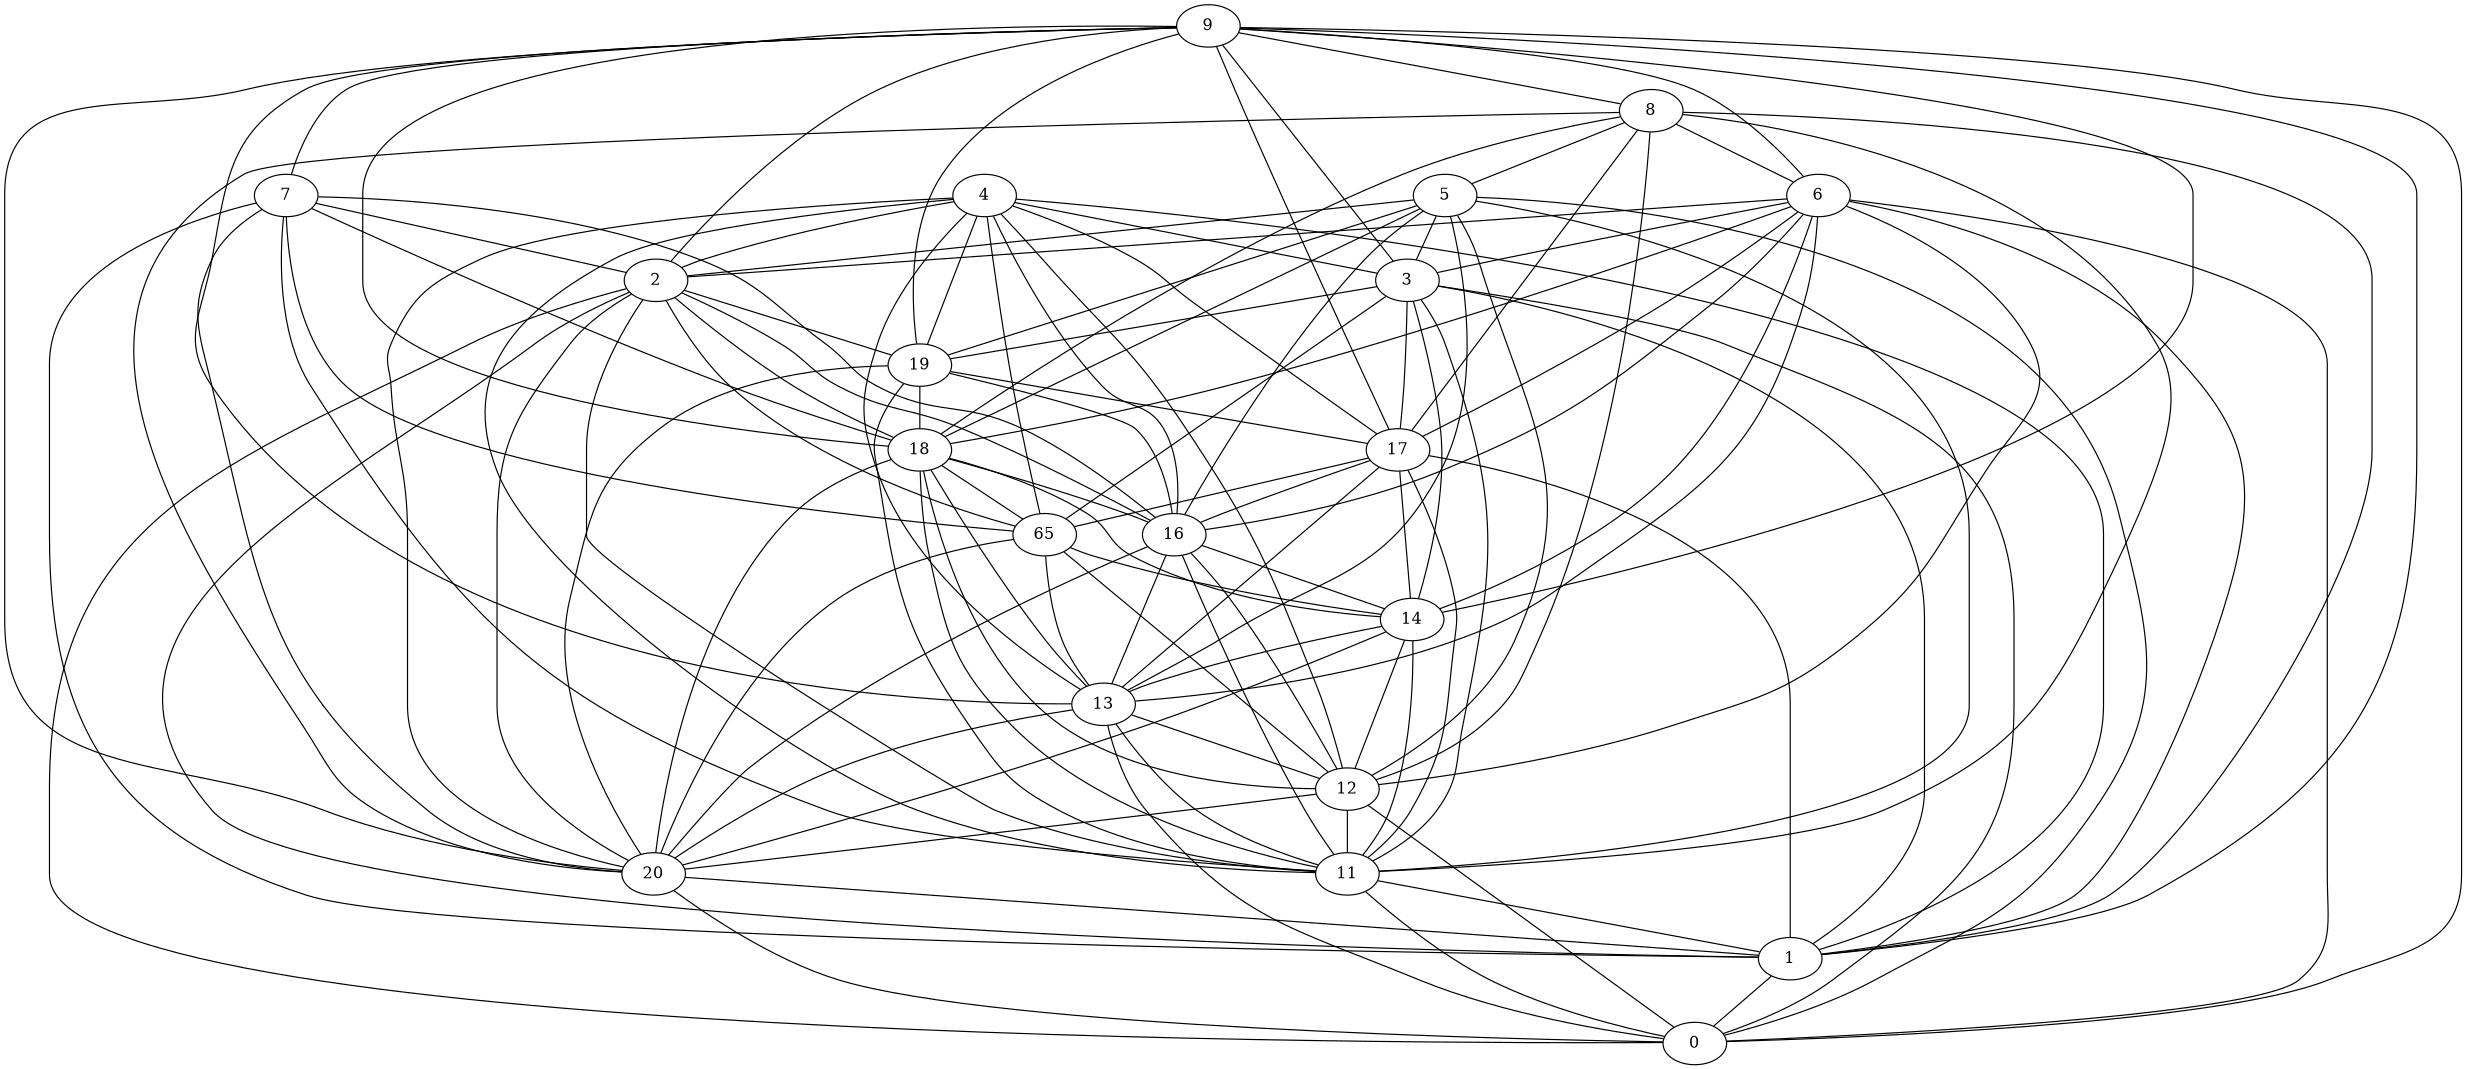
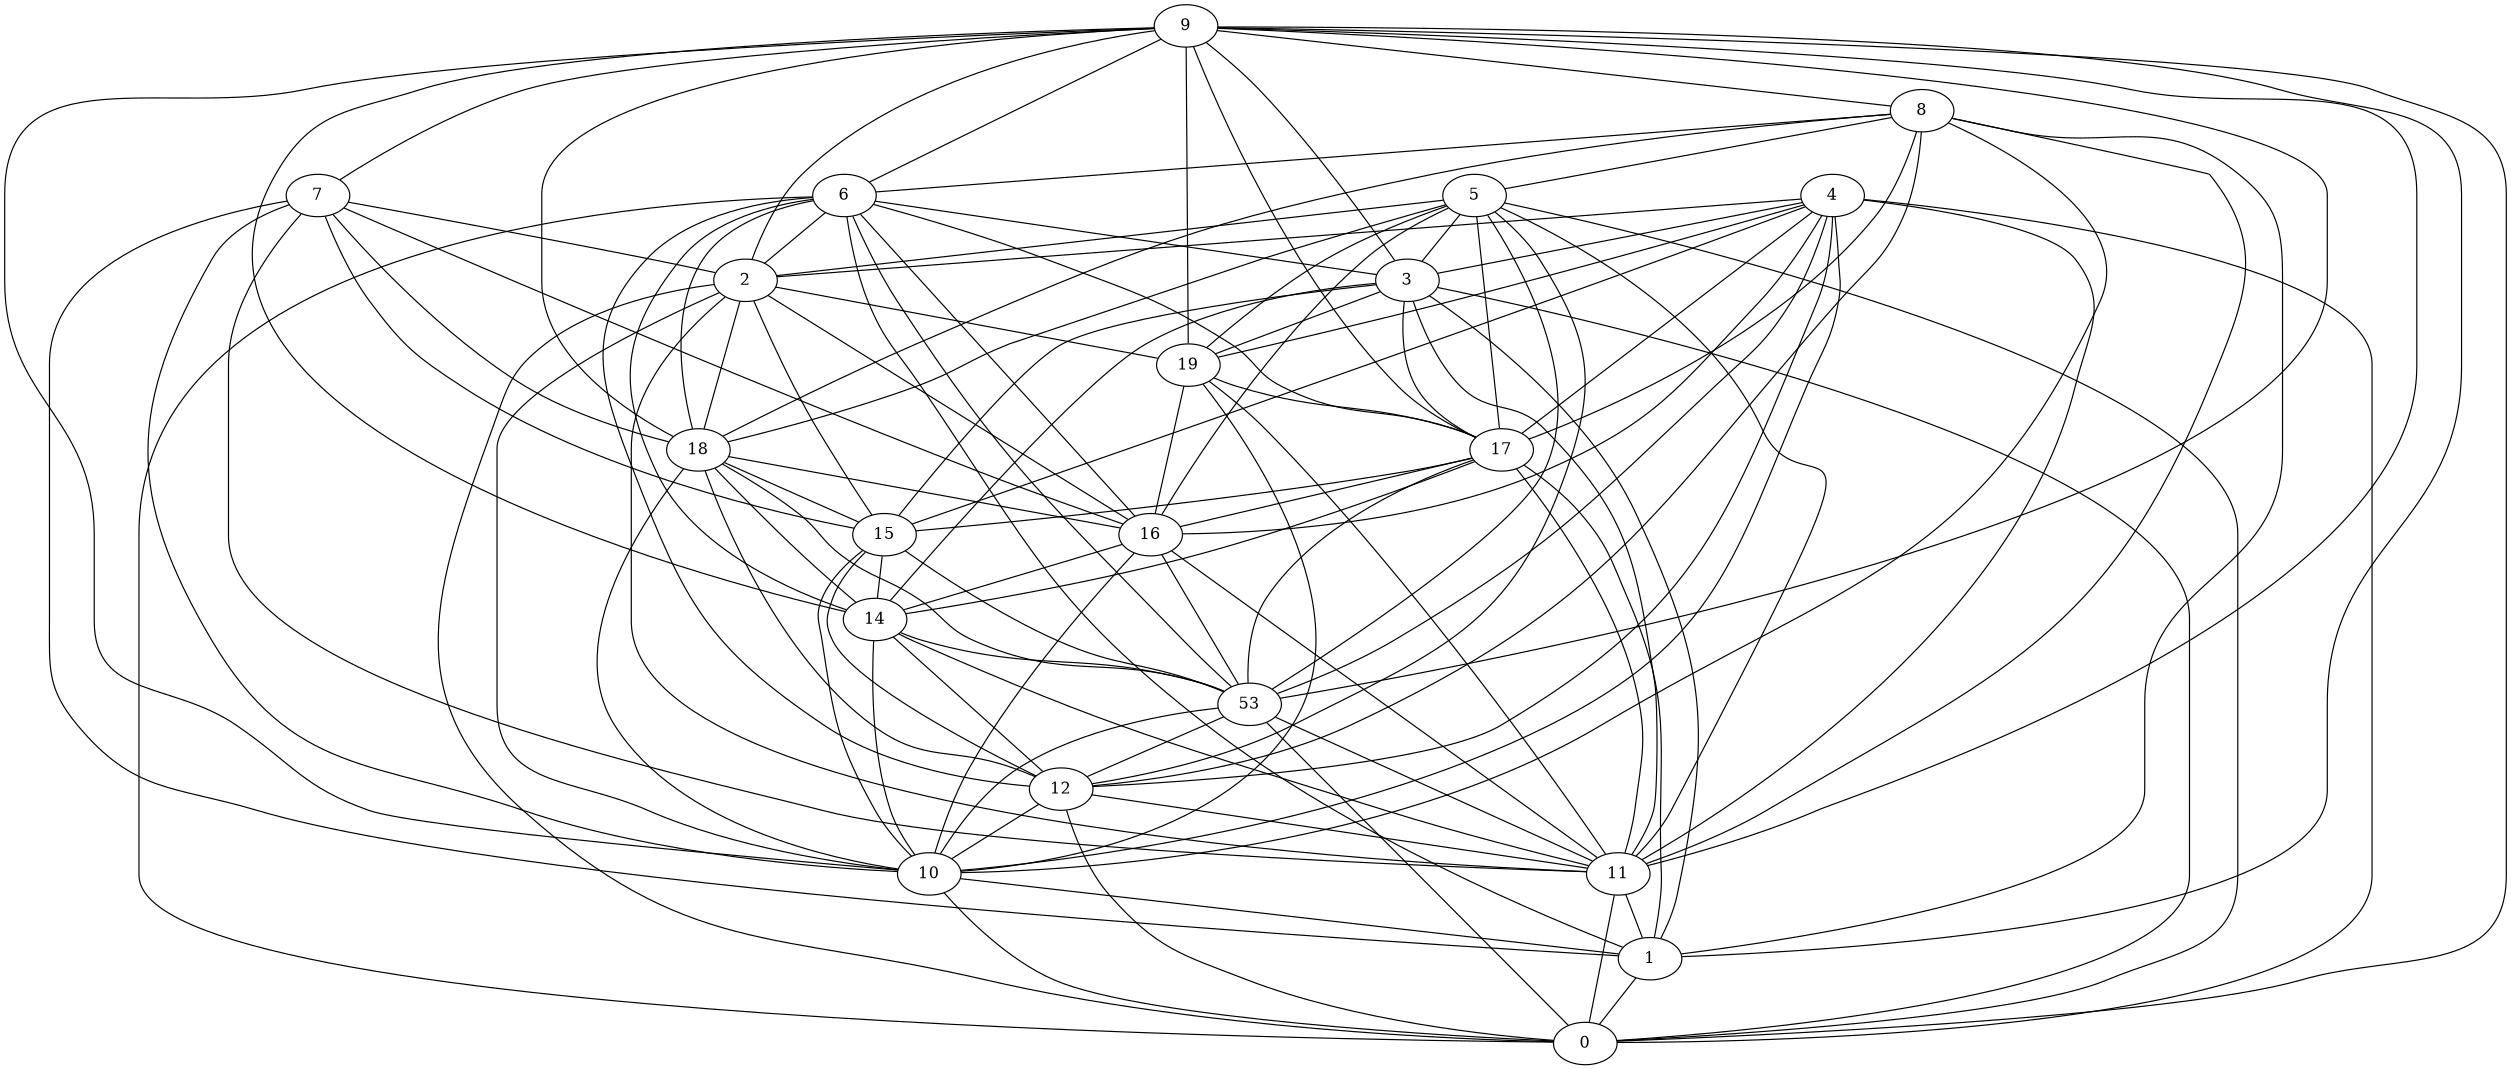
edge "5" -- "17": added
edge "4" -- "1": now "4" -- "0"
edge "19" -- "18": removed
node "65": label "65" -> "15"
edge "16" -- "12": removed
node "13": label "13" -> "53"
edge "18" -- "11": now "9" -- "11"
node "20": label "20" -> "10"
edge "2" -- "1": removed
